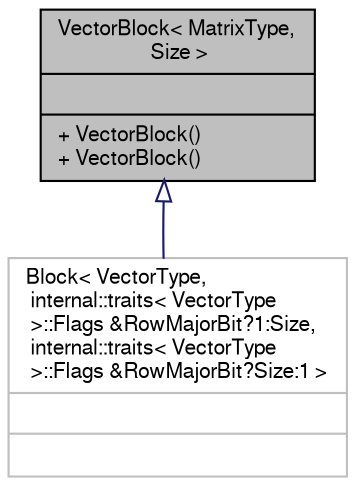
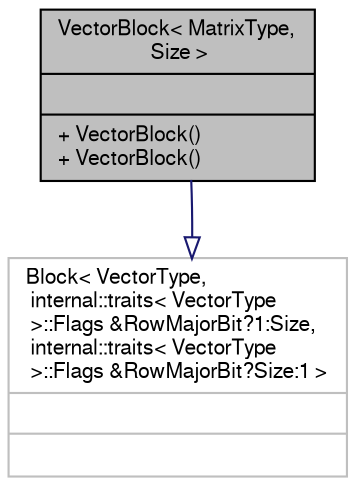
edge "Block< VectorType," -> "VectorBlock< MatrixType,": reversed
